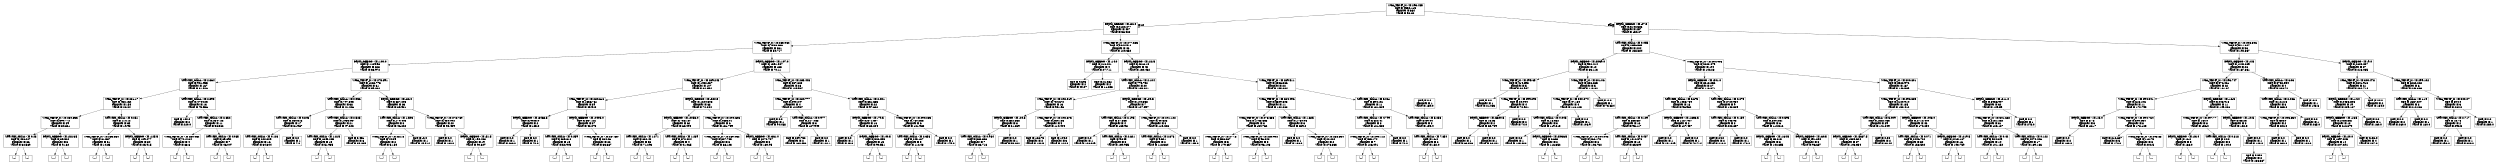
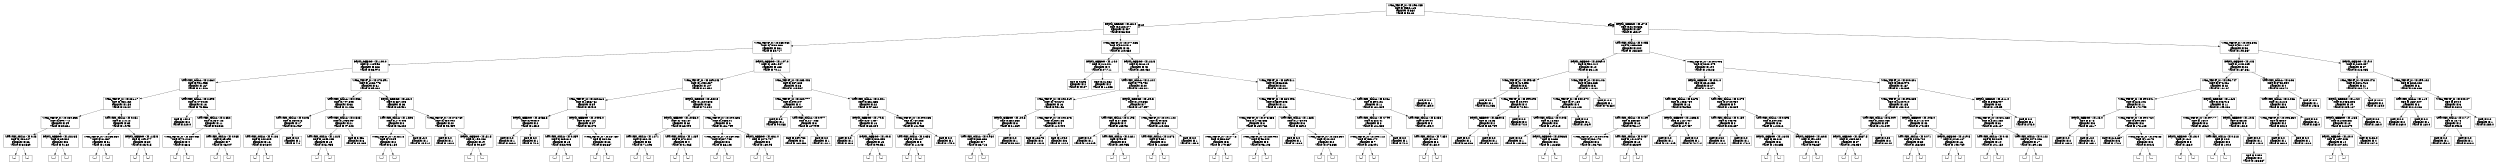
edge "SeaWIFs_ChlrA <= 2.717 mse = 18.75 samples = 2 value = 292.5" -> "WOA_TEMP_K <= 300.07 mse = 304.0 samples = 3 value = 284.0": reversed
edge "SeaWIFs_ChlrA <= 5.256 mse = 59.04 samples = 3 value = 155.4" -> "SeaWIFs_ChlrA <= 7.854 mse = 16.0 samples = 2 value = 152.0": removed
node "mse = -0.0 samples = 1 value = 135.1": added
